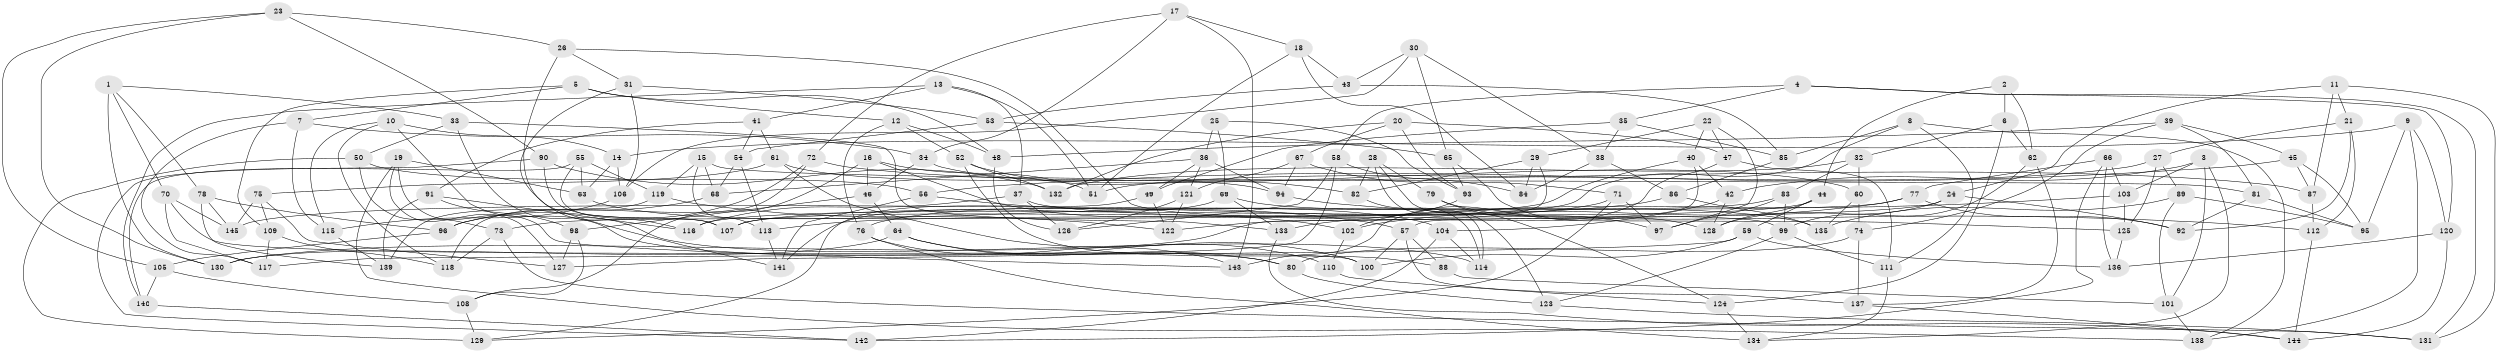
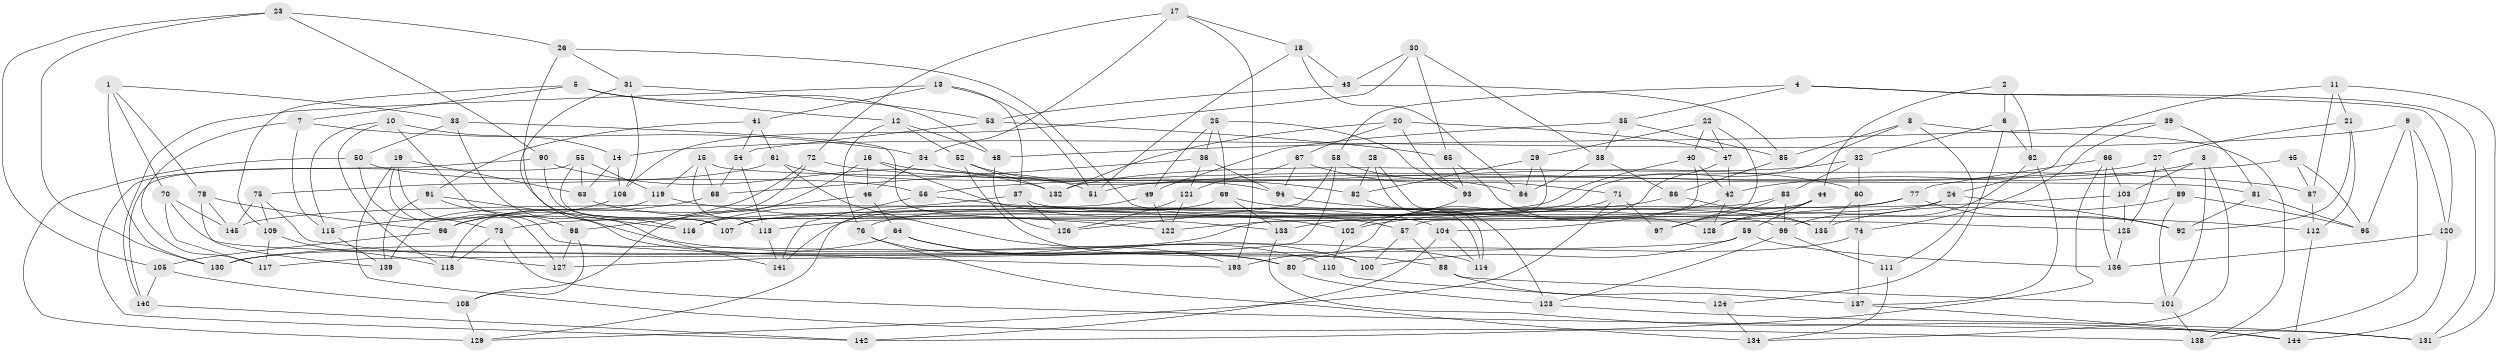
edge "39" -- "45": removed
edge "36" -- "49": now "25" -- "49"
edge "47" -- "111": now "47" -- "42"
node "79": removed
node "143": label "143" -> "193"
edge "57" -- "137": now "88" -- "137"
